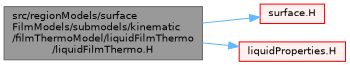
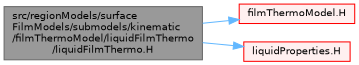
node "surface.H": label "surface.H" -> "filmThermoModel.H"
